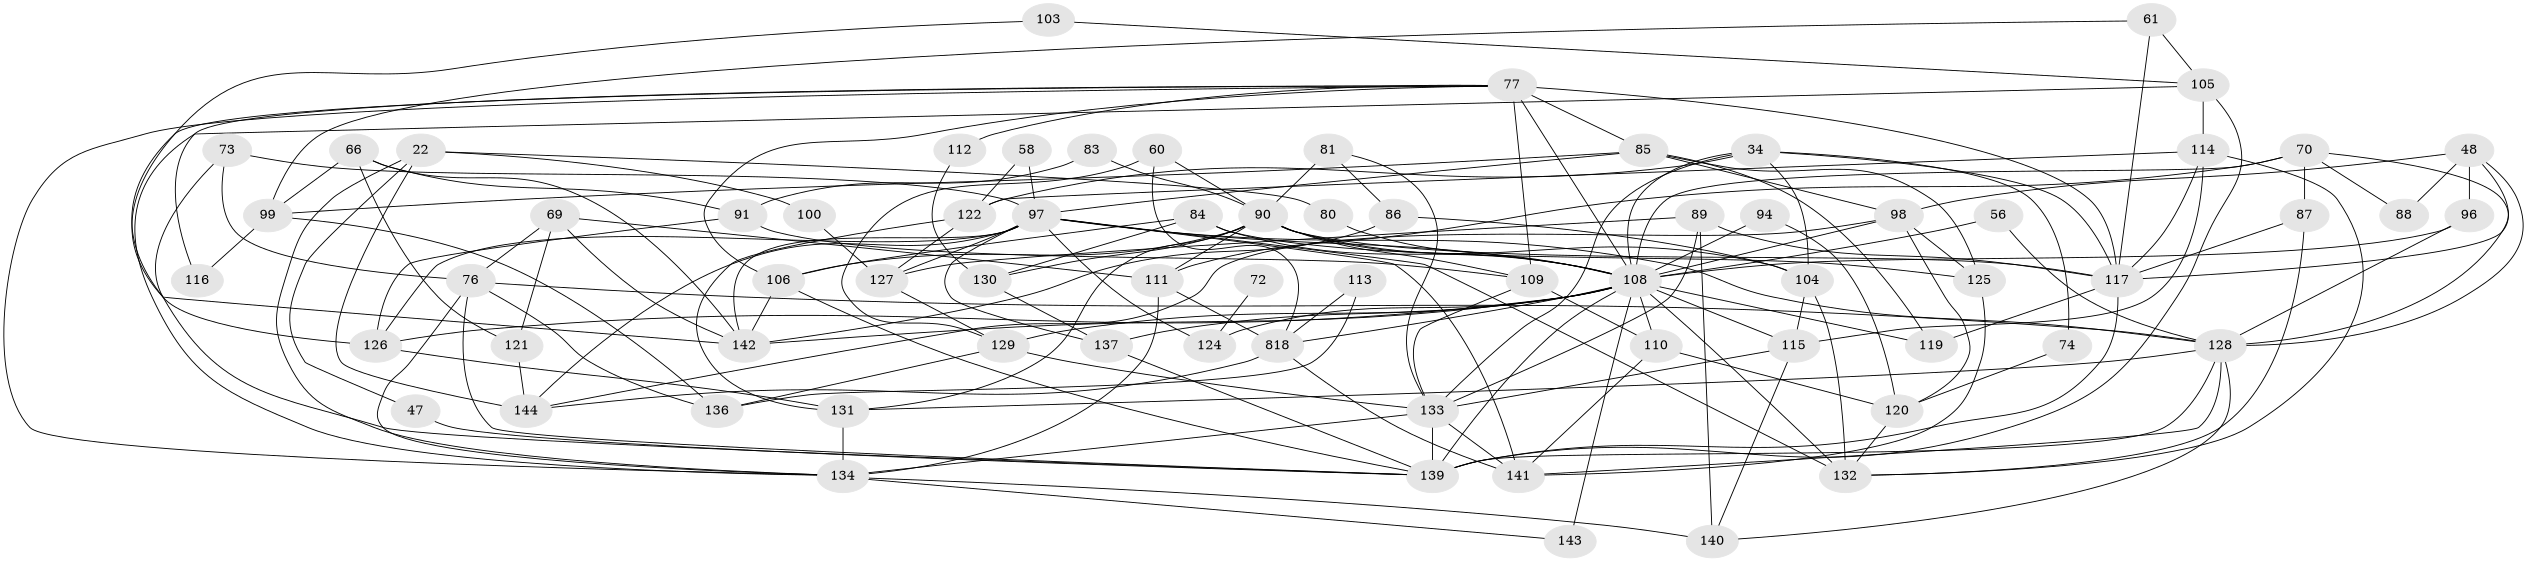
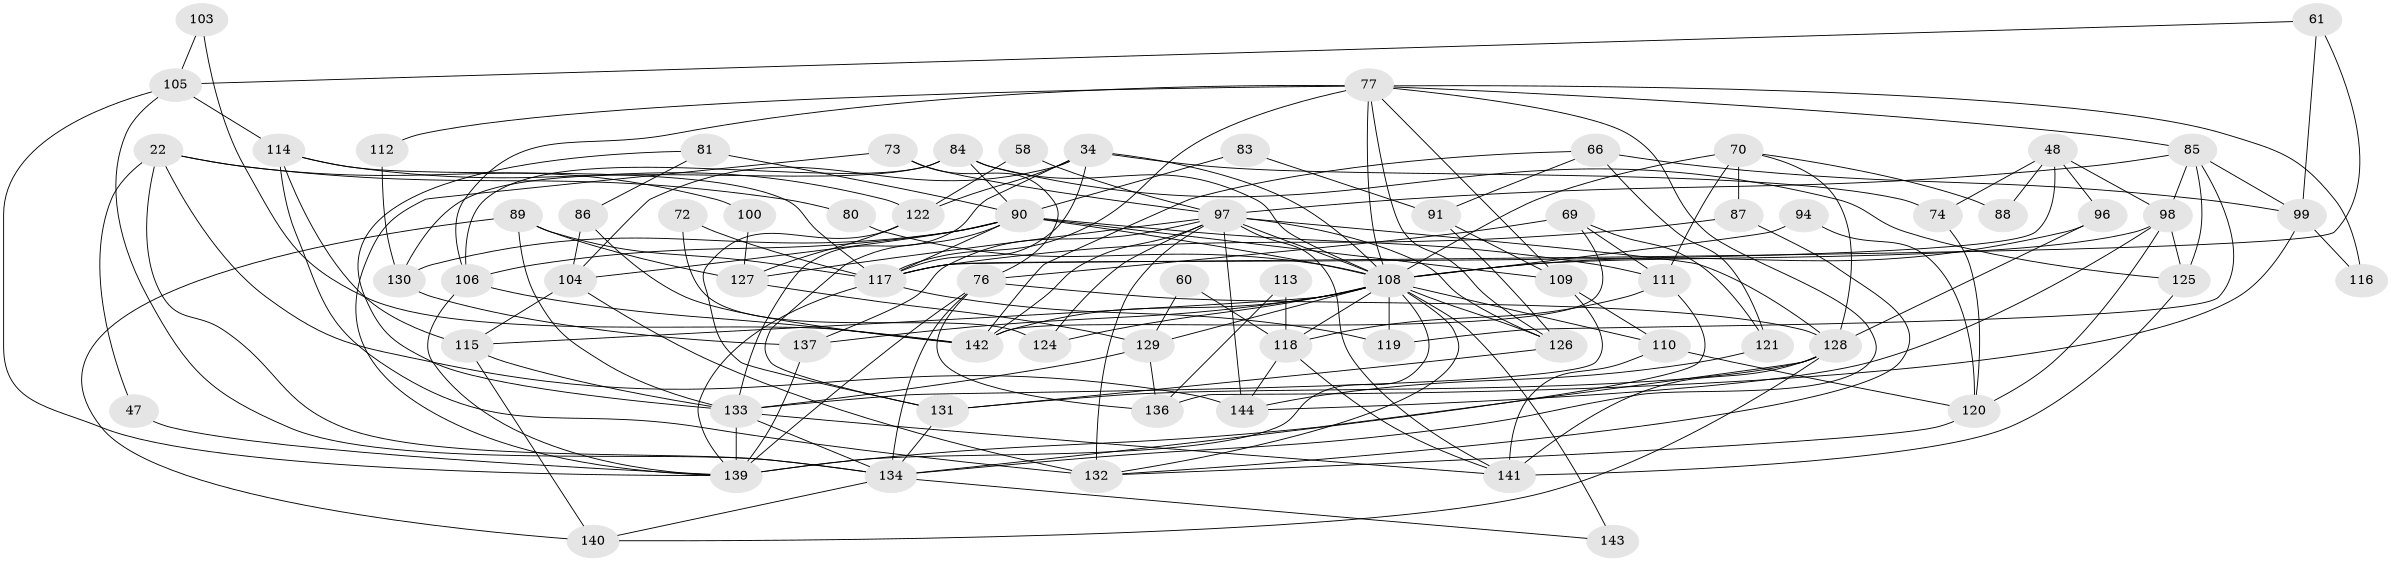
edge "60" -- "90": now "84" -- "90"
node "56": removed
edge "72" -- "117": added
edge "48" -- "128": now "48" -- "74"
node "818": label "818" -> "118"
